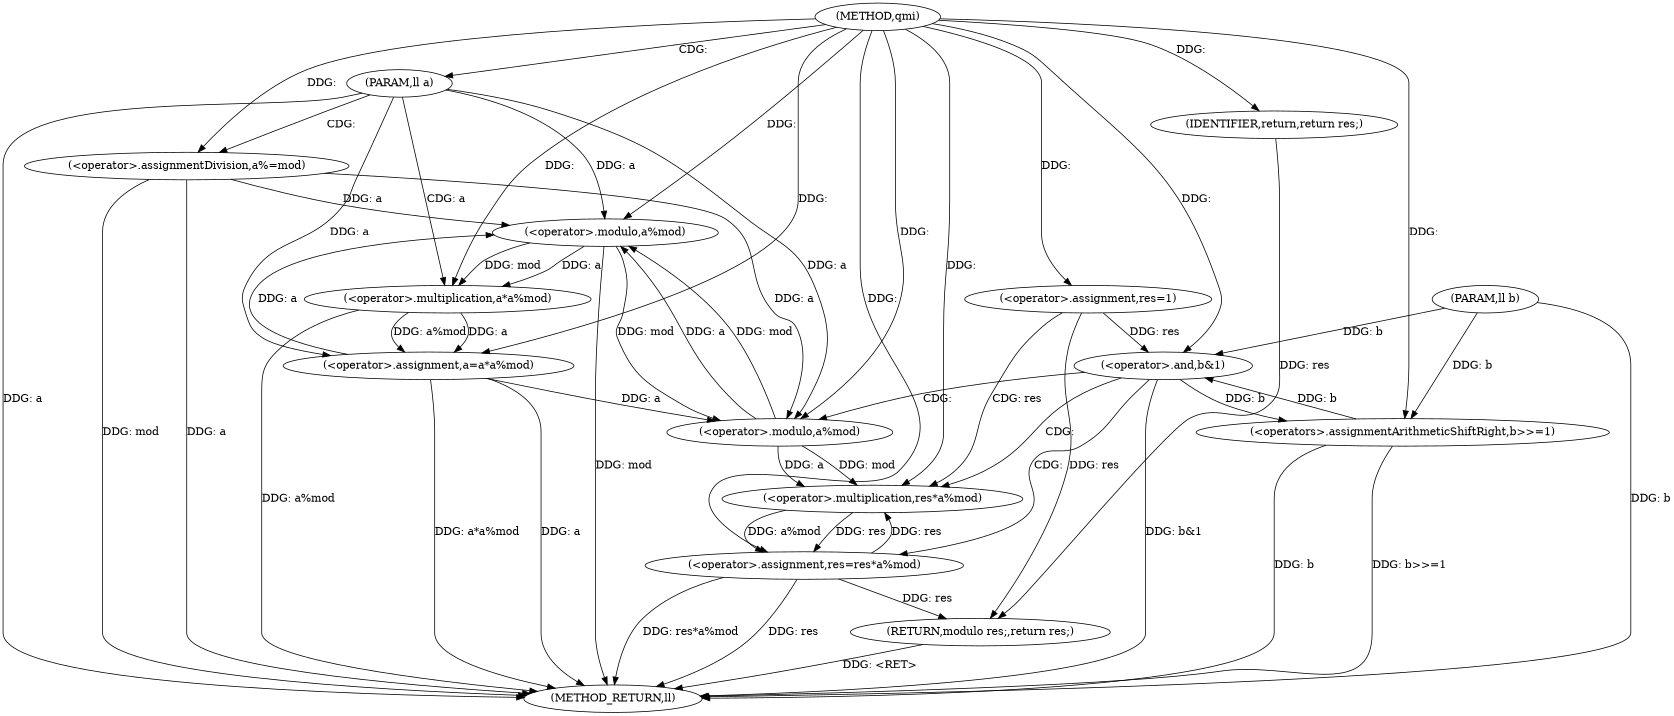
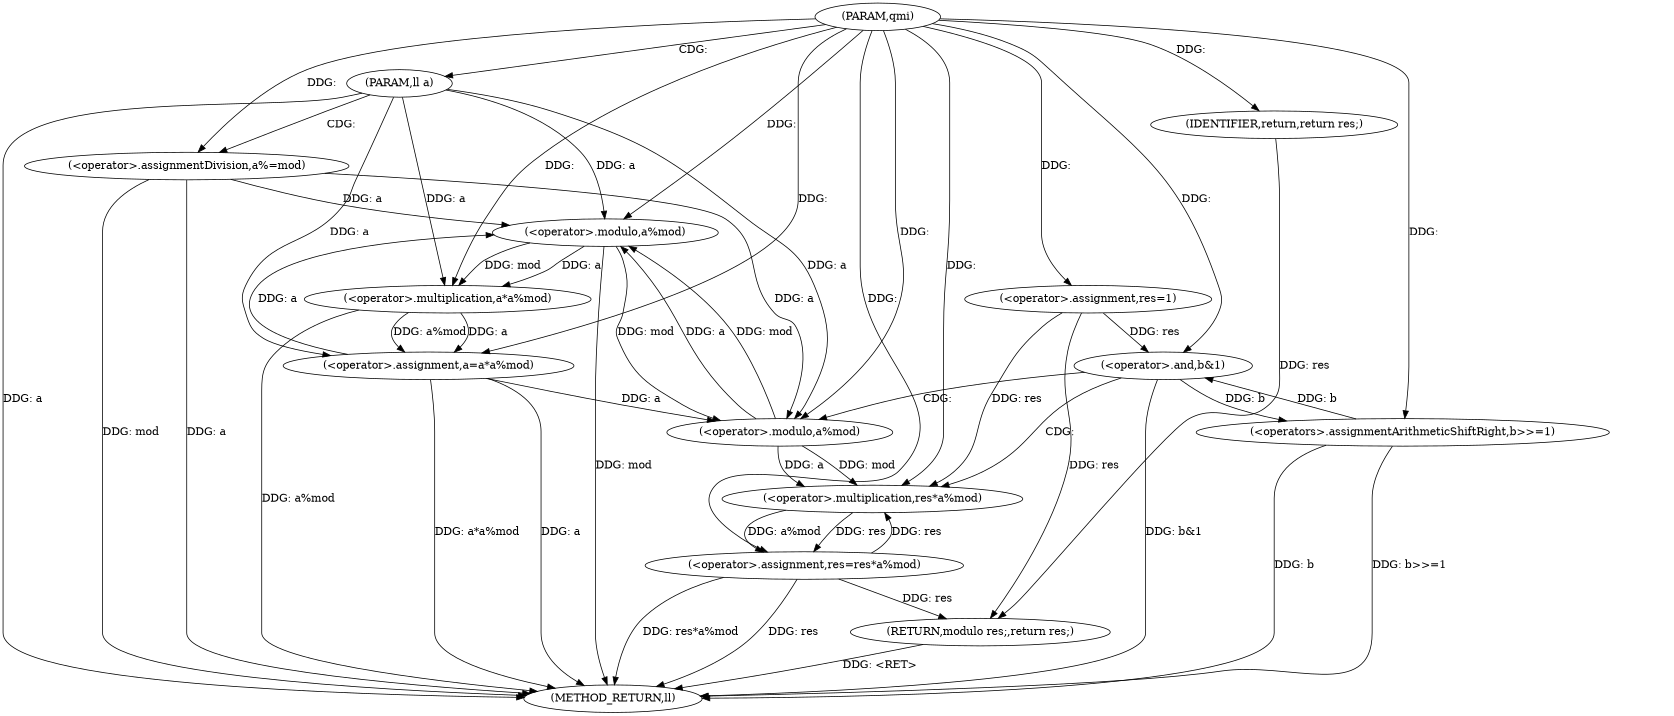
node "(METHOD,qmi)": label "(METHOD,qmi)" -> "(PARAM,qmi)"
edge "(PARAM,ll a)" -> "(<operator>.multiplication,a*a%mod)": label "CDG: a" -> "DDG: a"
node "(PARAM,ll b)": removed
edge "(<operator>.assignment,res=1)" -> "(<operator>.multiplication,res*a%mod)": label "CDG: res" -> "DDG: res"
edge "(<operator>.and,b&1)" -> "(<operator>.assignment,res=res*a%mod)": removed, label "CDG:"
